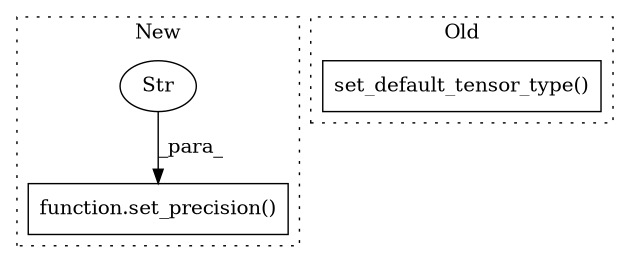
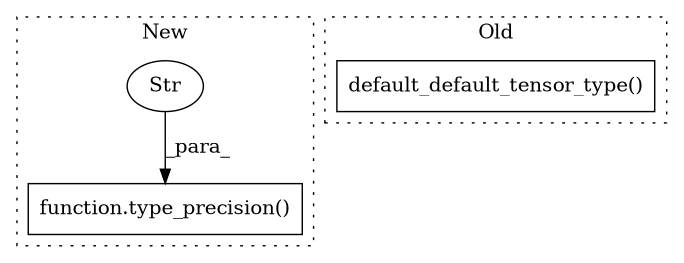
node "set_default_tensor_type()": label "set_default_tensor_type()" -> "default_default_tensor_type()"
node "function.set_precision()": label "function.set_precision()" -> "function.type_precision()"
